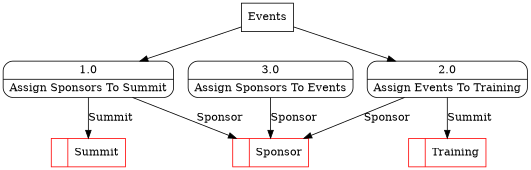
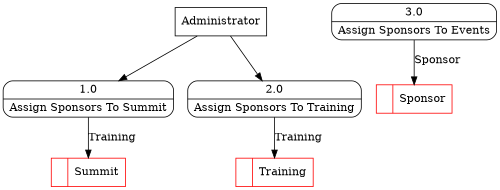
node "Events": label "Events" -> "Administrator"
node "2.0": text "Assign Events To Training" -> "Assign Sponsors To Training"
edge "1.0" -> "Sponsor": removed, label "Sponsor"
edge "2.0" -> "Sponsor": removed, label "Sponsor"
edge "1.0" -> "Summit": label "Summit" -> "Training"
edge "2.0" -> "Training": label "Summit" -> "Training"
